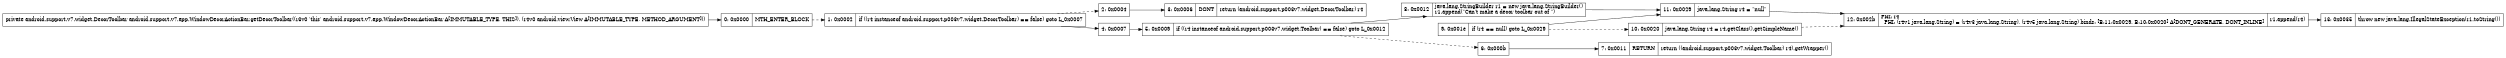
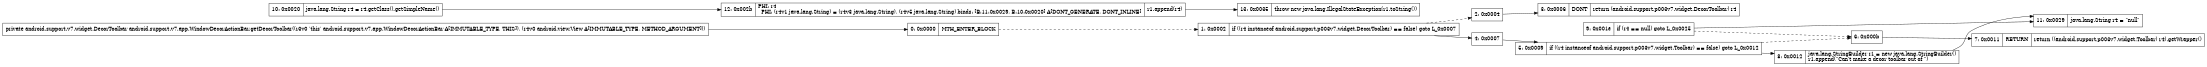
edge "11: 0x0029" -> "12: 0x002b": removed
edge "10: 0x0020" -> "12: 0x002b": style dashed -> solid
node "9: 0x001e": text "if (r4 == null) goto L_0x0029" -> "if (r4 == null) goto L_0x0025"
edge "9: 0x001e" -> "10: 0x0020": now "9: 0x001e" -> "6: 0x000b"
